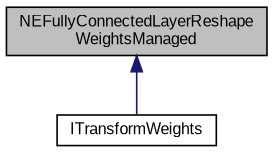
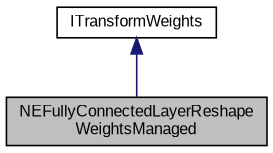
edge "ITransformWeights" -> "NEFullyConnectedLayerReshape WeightsManaged": reversed
